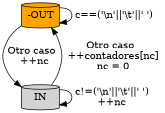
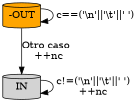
edge "IN" -> "-OUT": removed, label "Otro caso ++contadores[nc] nc = 0"
